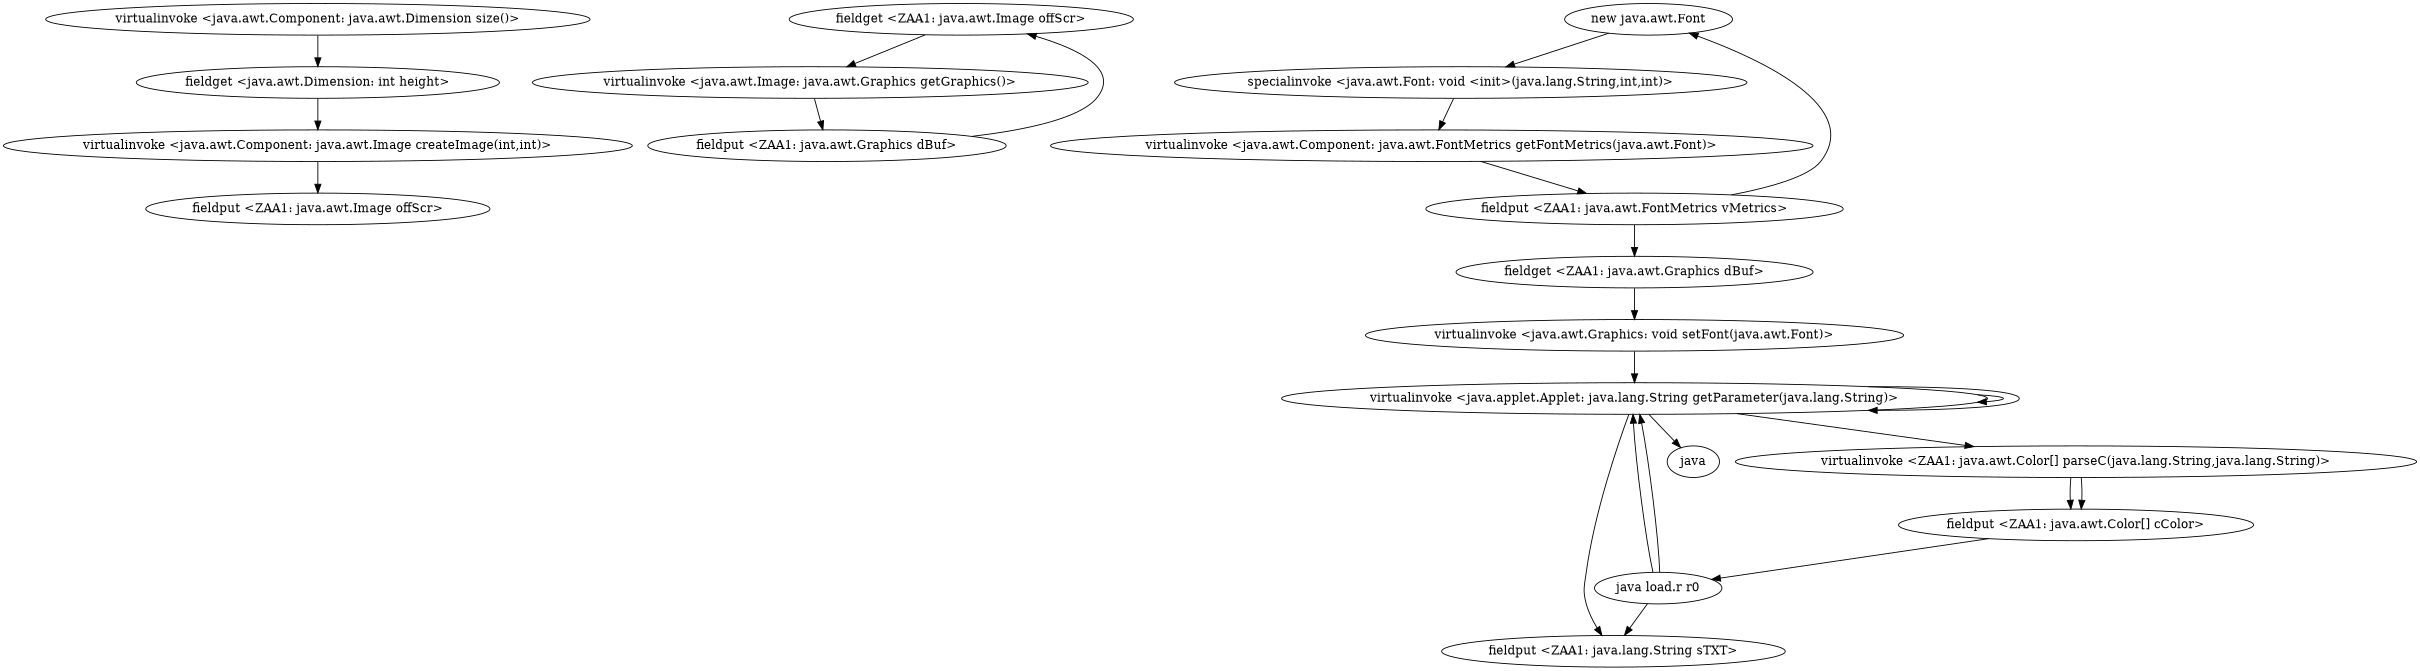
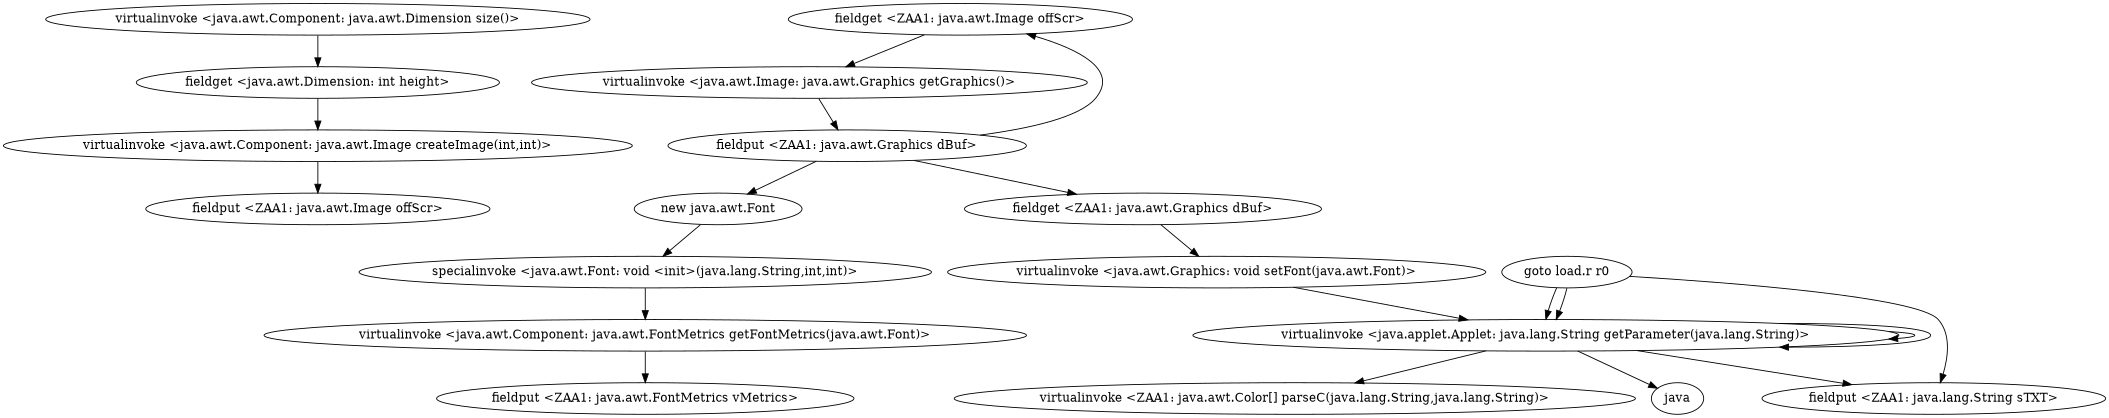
edge "fieldput <ZAA1: java.awt.FontMetrics vMetrics>" -> "new java.awt.Font": now "fieldput <ZAA1: java.awt.Graphics dBuf>" -> "new java.awt.Font"
edge "fieldput <ZAA1: java.awt.FontMetrics vMetrics>" -> "fieldget <ZAA1: java.awt.Graphics dBuf>": now "fieldput <ZAA1: java.awt.Graphics dBuf>" -> "fieldget <ZAA1: java.awt.Graphics dBuf>"
node "fieldput <ZAA1: java.awt.Color[] cColor>": removed
node "java load.r r0": label "java load.r r0" -> "goto load.r r0"
